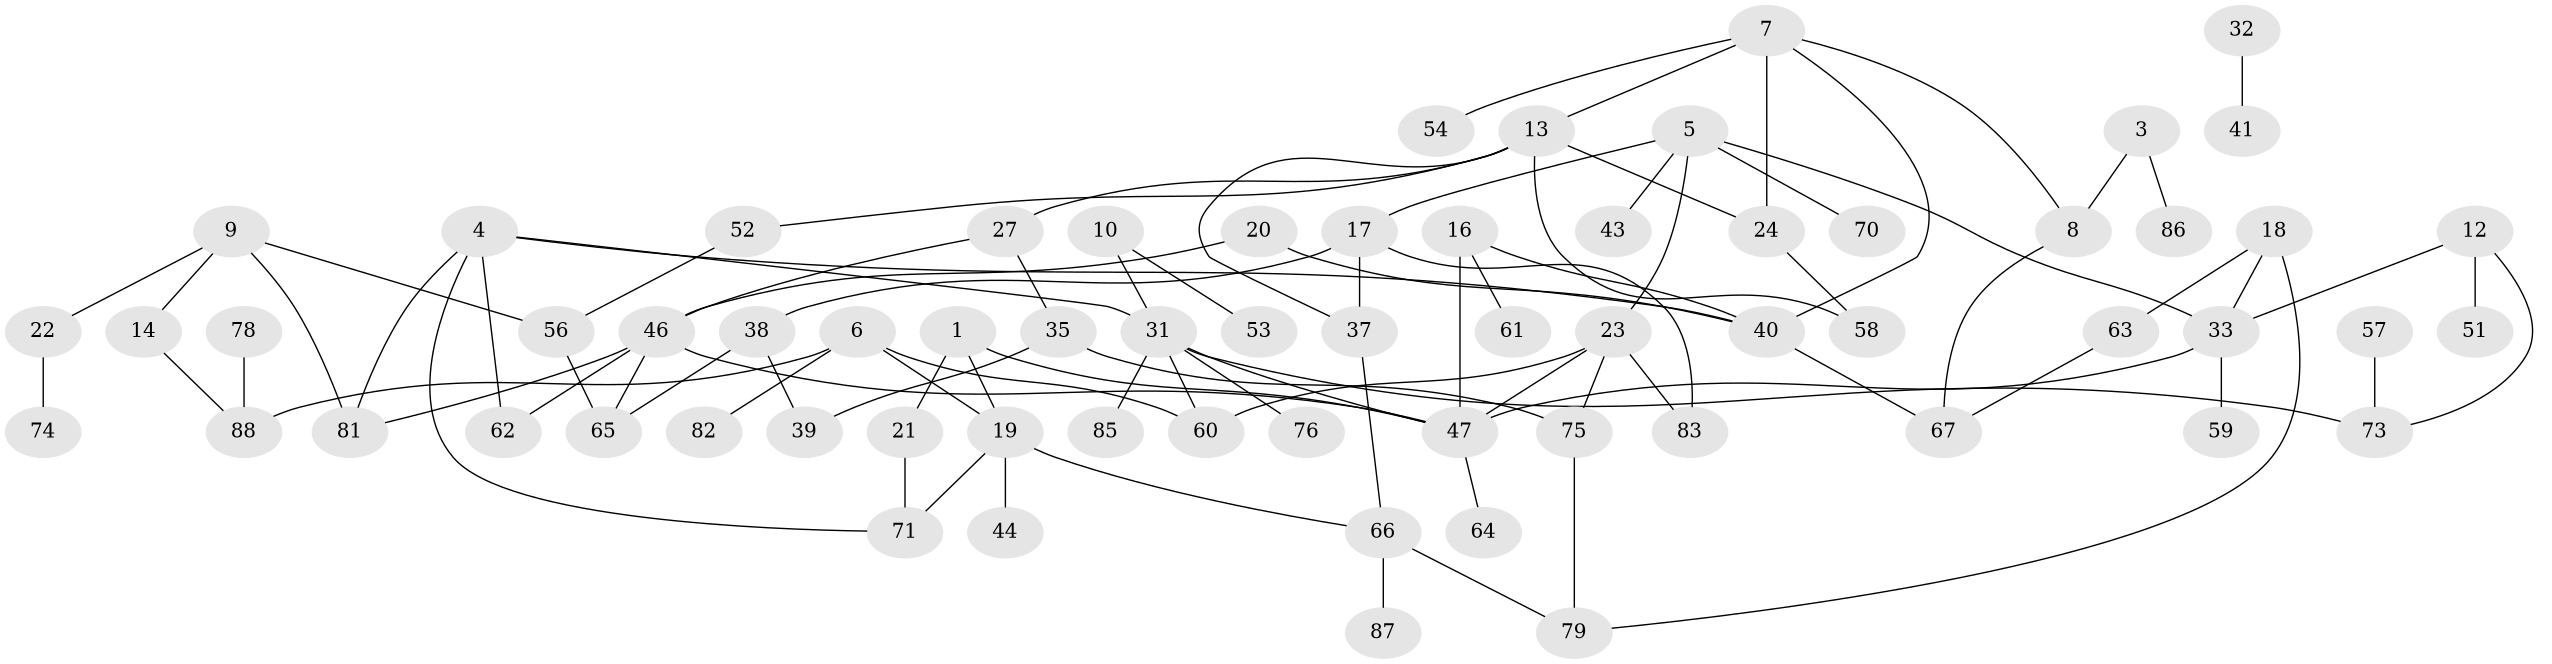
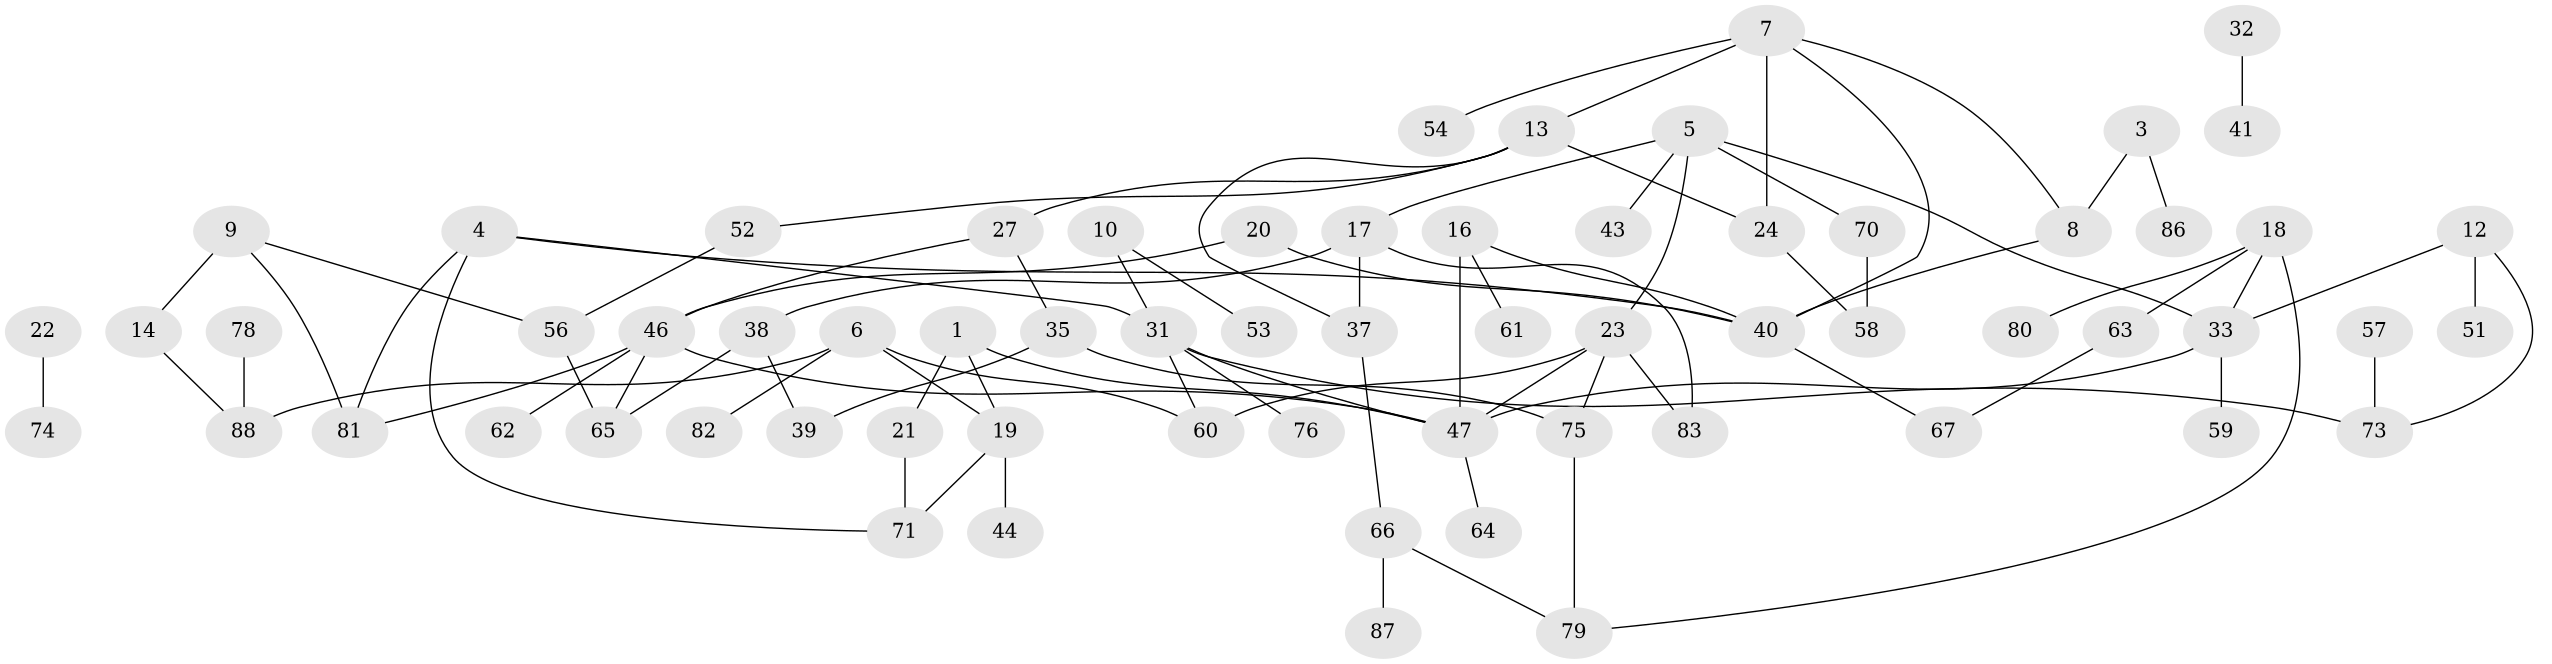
edge "9" -- "22": removed
edge "13" -- "58": now "70" -- "58"
edge "8" -- "67": now "8" -- "40"
edge "4" -- "62": removed
node "80": added
node "85": removed
edge "19" -- "66": removed
